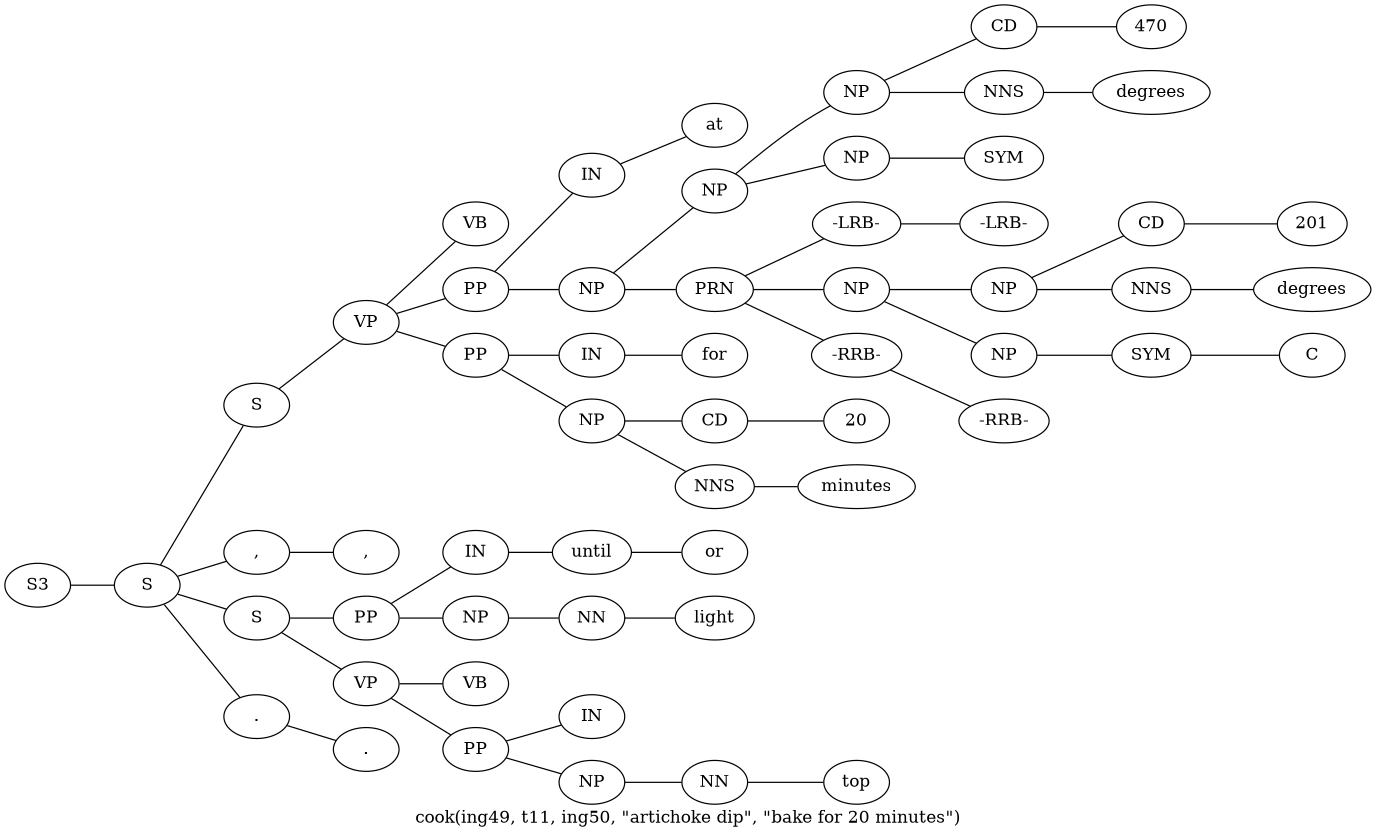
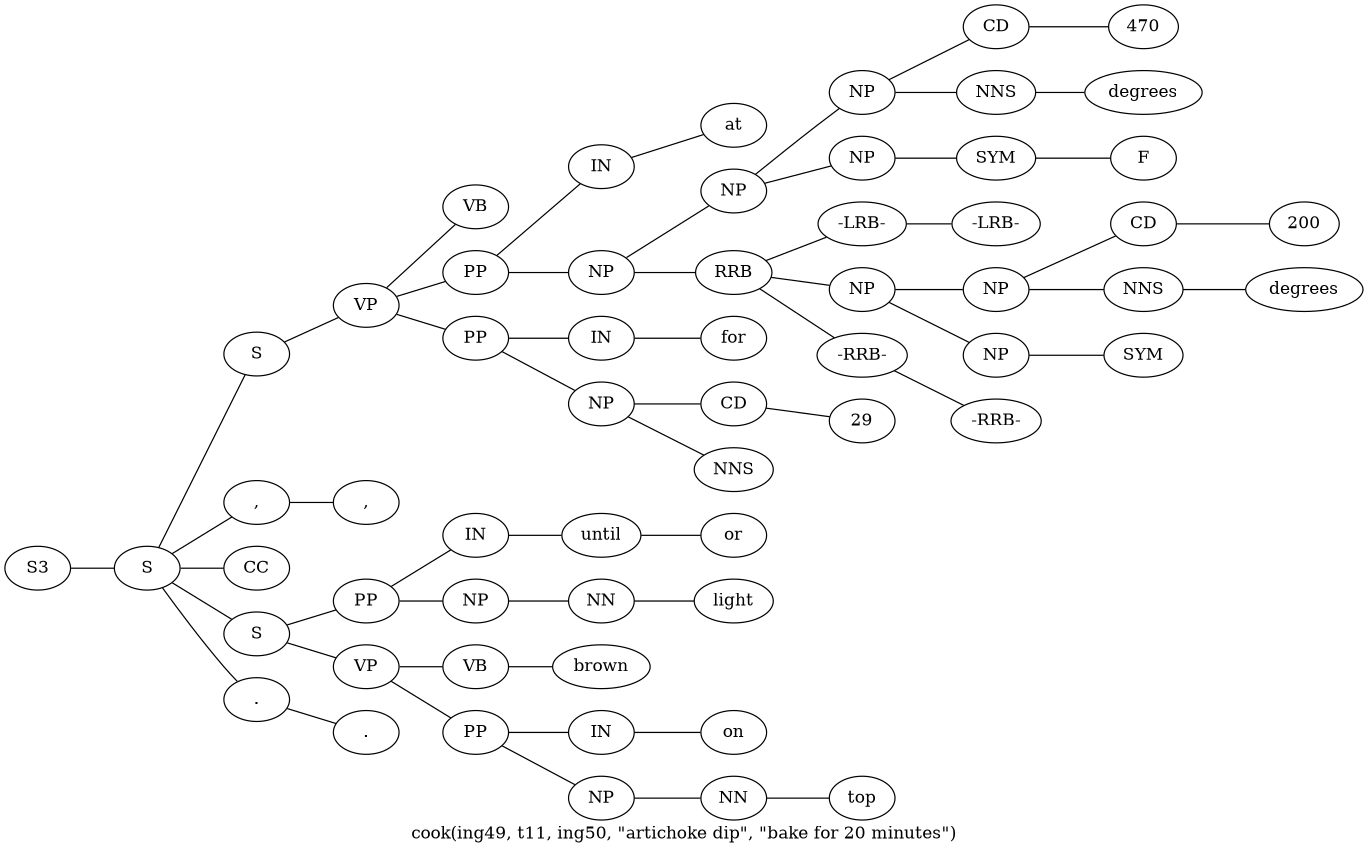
node "F": added
node "201": label "201" -> "200"
node "PRN": label "PRN" -> "RRB"
node "C": removed
node "20": label "20" -> "29"
node "minutes": removed
node "CC": added
node "brown": added
node "on": added
